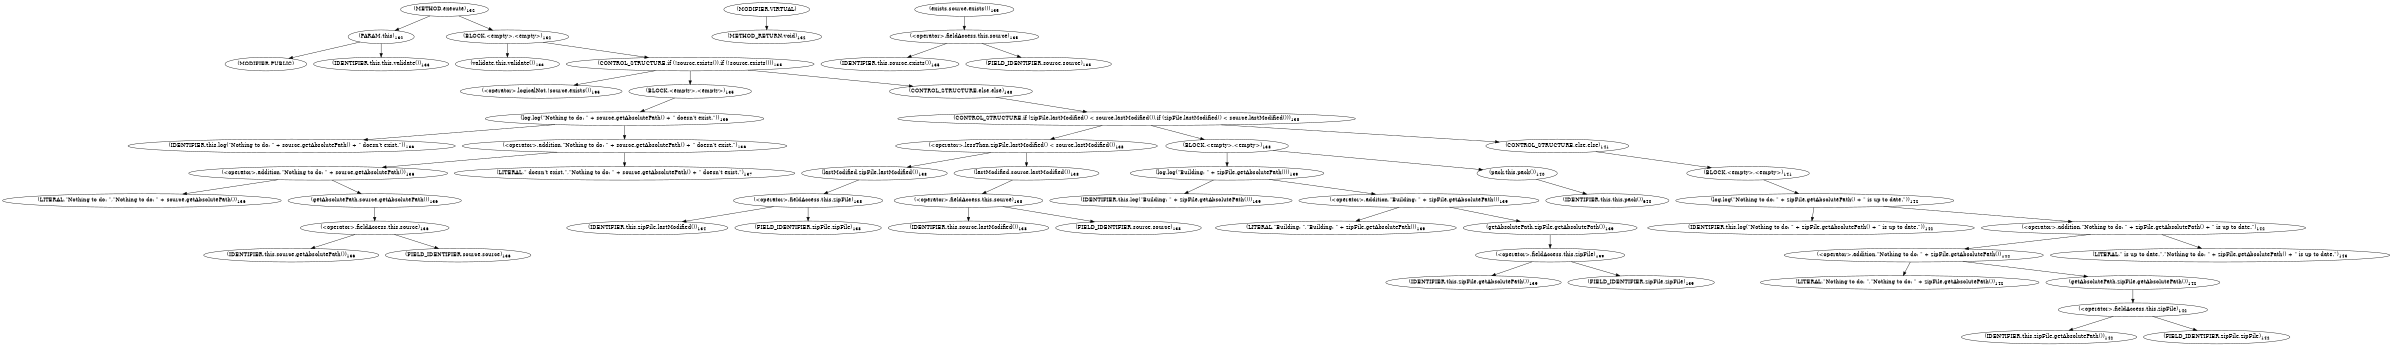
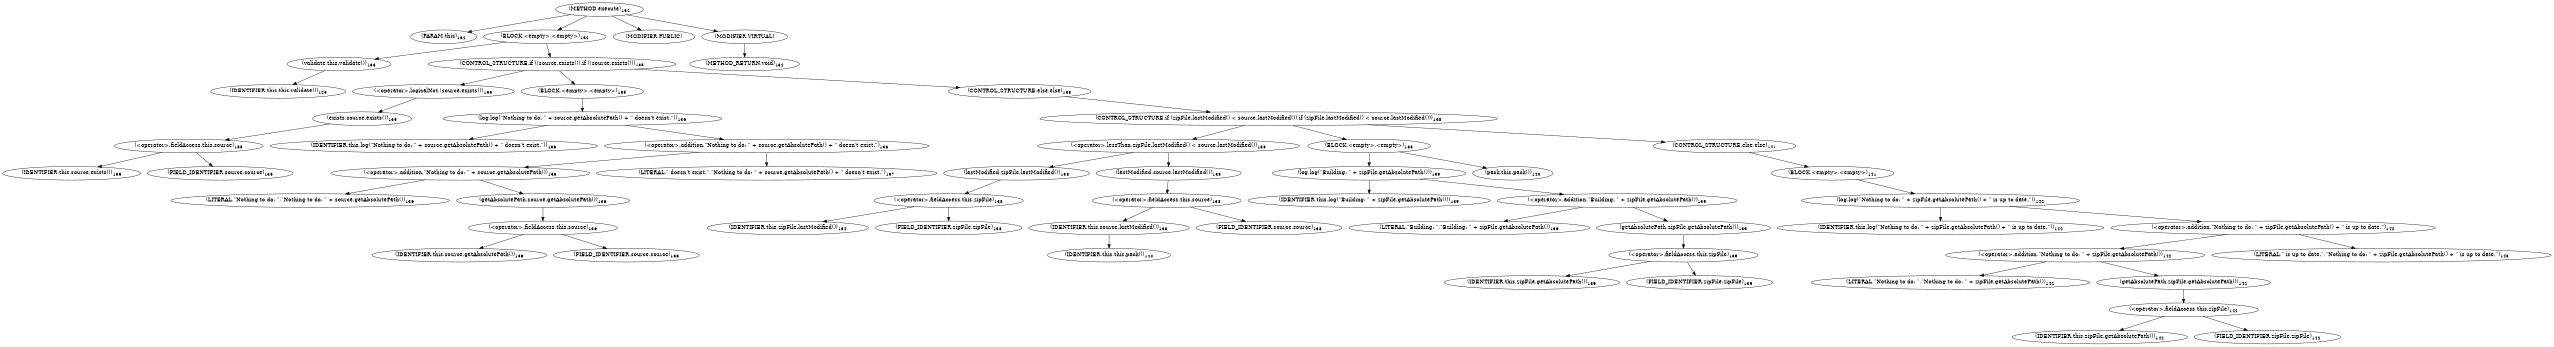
edge "(METHOD,execute)" -> "(MODIFIER,VIRTUAL)": added
edge "(PARAM,this)" -> "(IDENTIFIER,this,this.validate())": now "(validate,this.validate())" -> "(IDENTIFIER,this,this.validate())"
edge "(PARAM,this)" -> "(MODIFIER,PUBLIC)": now "(METHOD,execute)" -> "(MODIFIER,PUBLIC)"
node "(IDENTIFIER,this,this.validate())": text "133" -> "123"
node "(<operator>.logicalNot,!source.exists())": text "195" -> "135"
edge "(<operator>.logicalNot,!source.exists())" -> "(exists,source.exists())": added
edge "(pack,this.pack())" -> "(IDENTIFIER,this,this.pack())": now "(IDENTIFIER,this,source.lastModified())" -> "(IDENTIFIER,this,this.pack())"
node "(IDENTIFIER,this,this.pack())": text "640" -> "140"
